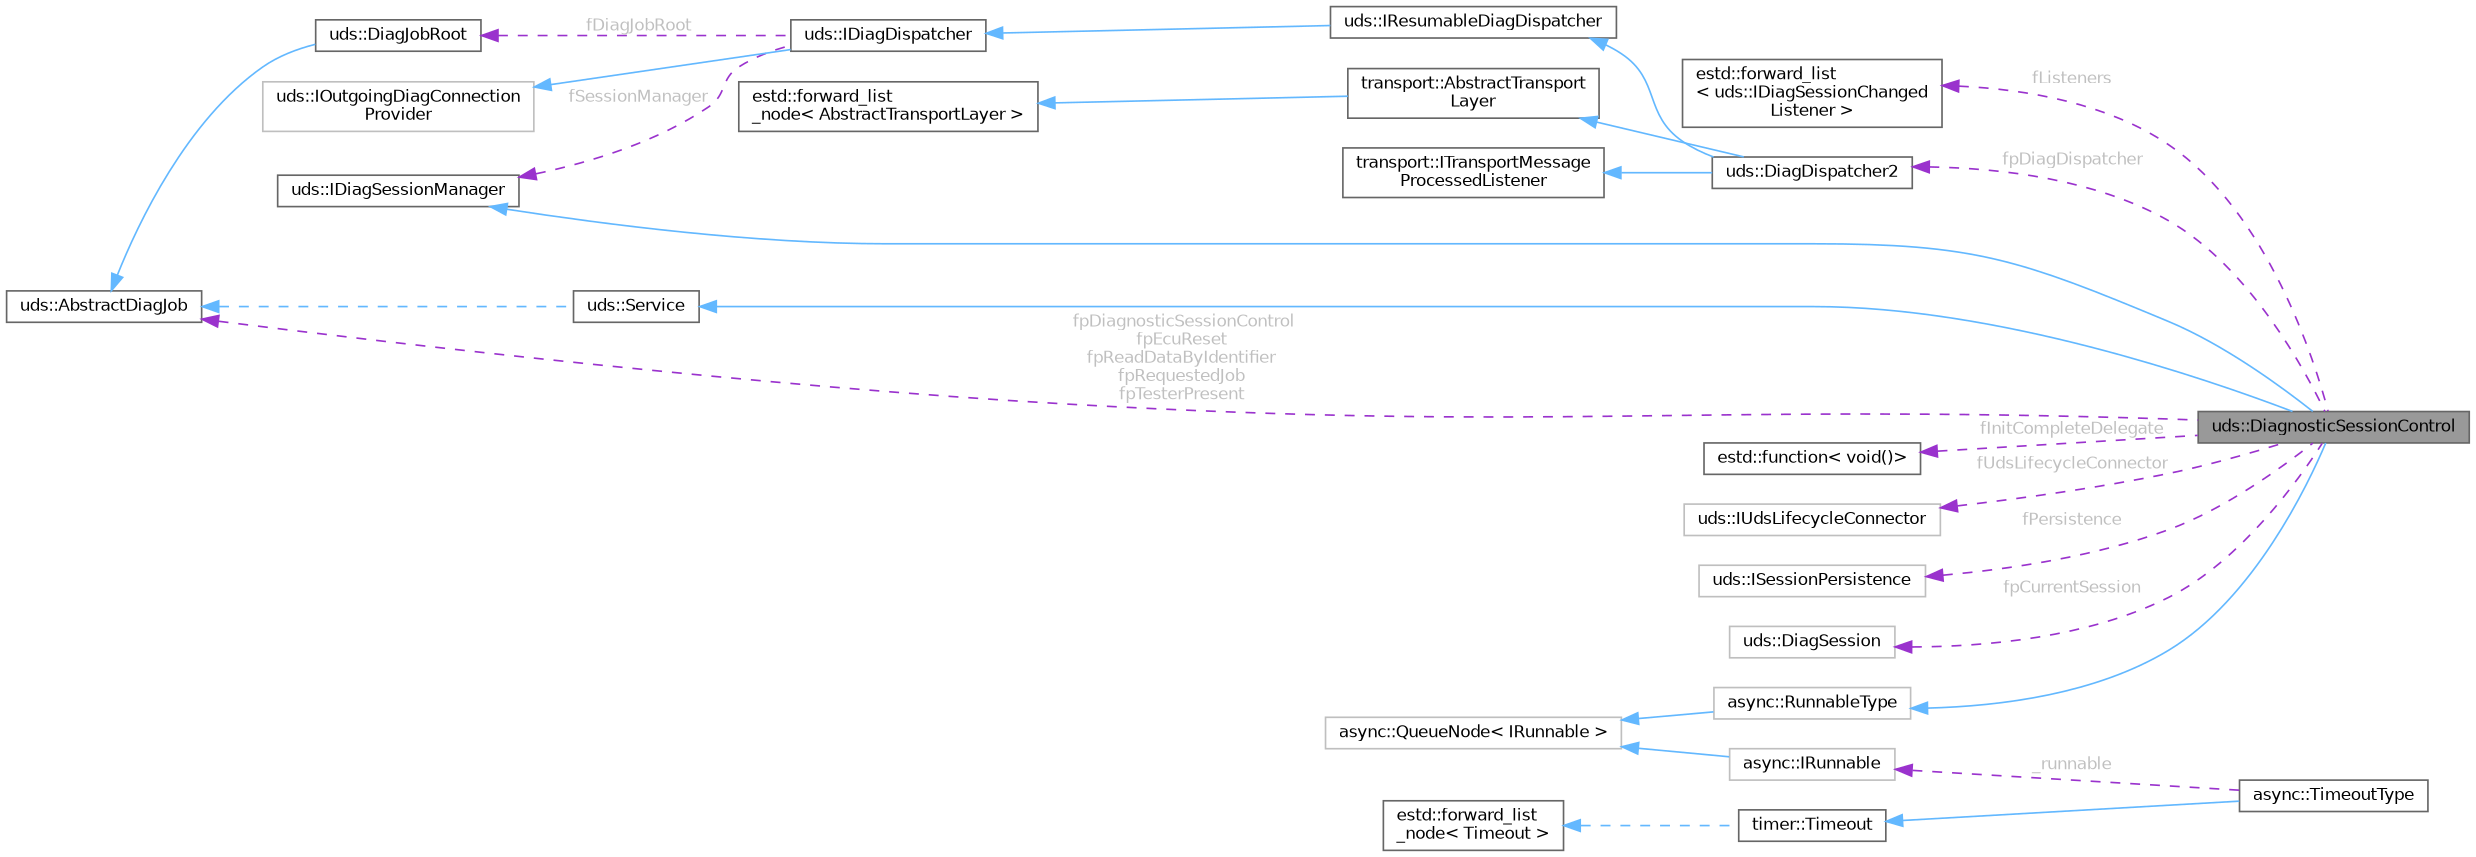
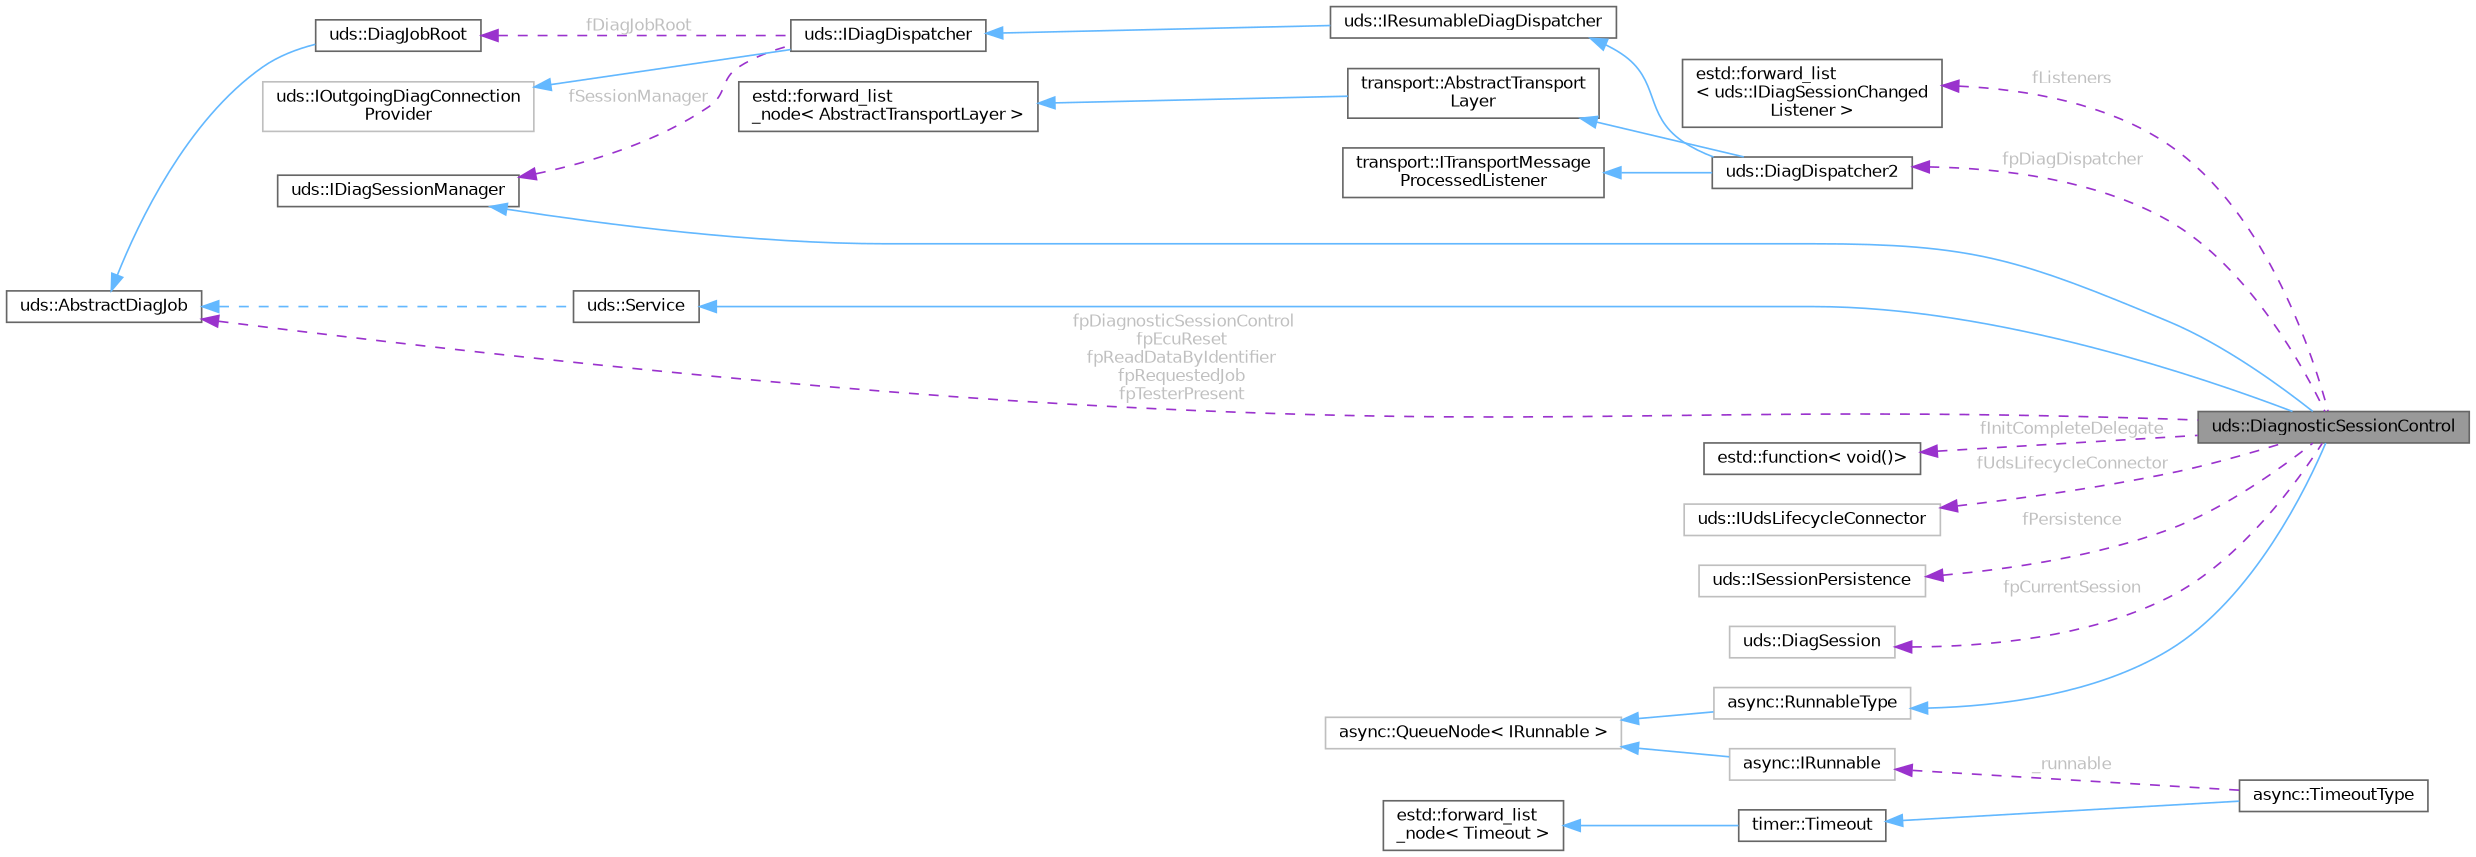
edge "timer::Timeout" -> "estd::forward_list _node< Timeout >": style dashed -> solid
